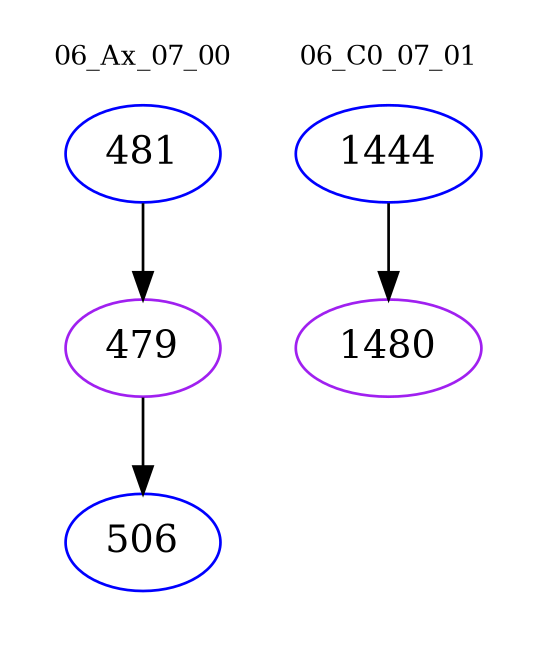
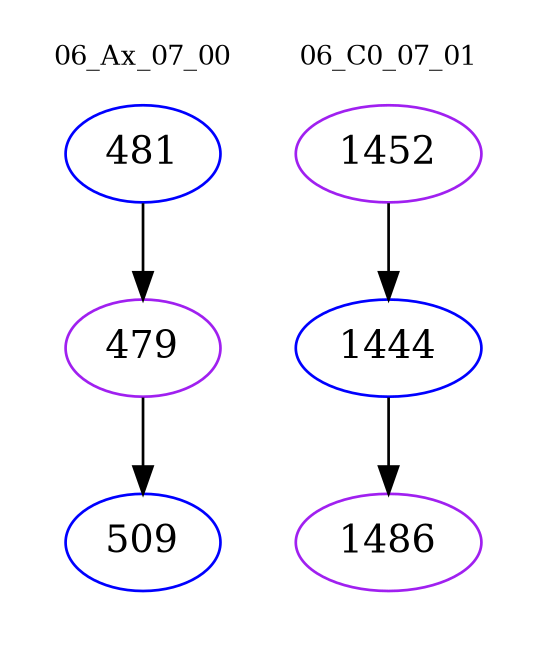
node "1452": added
node "1480": label "1480" -> "1486"
node "506": label "506" -> "509"
